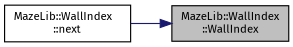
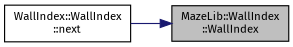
node "MazeLib::WallIndex ::next": label "MazeLib::WallIndex ::next" -> "WallIndex::WallIndex ::next"
